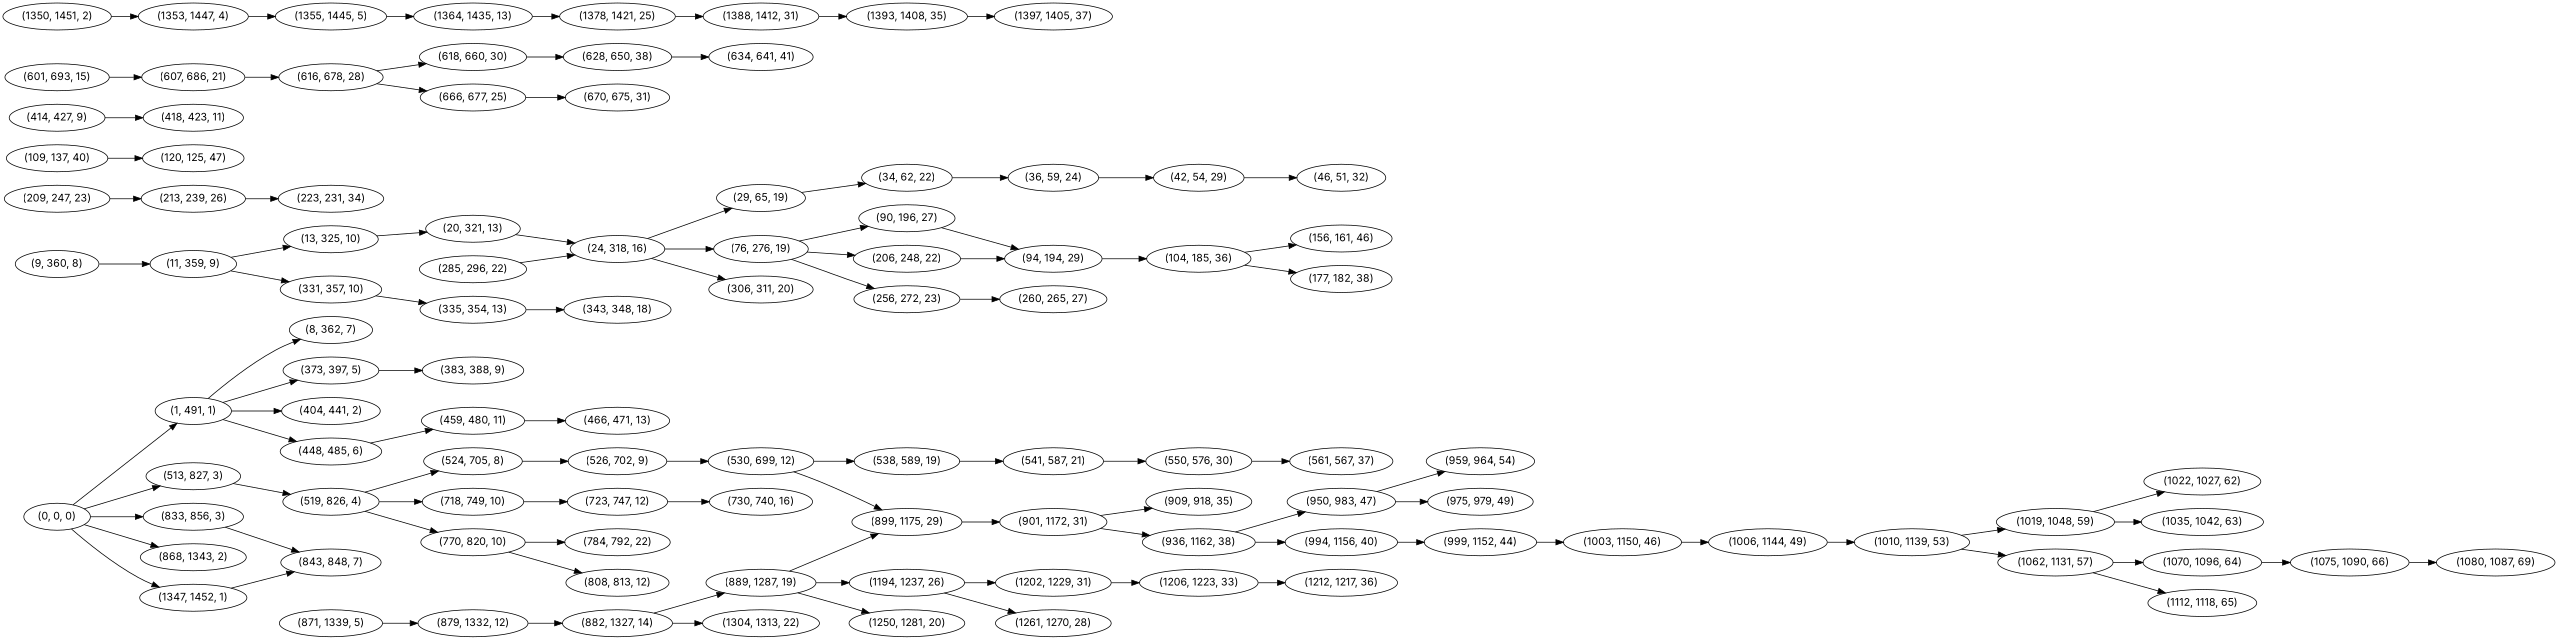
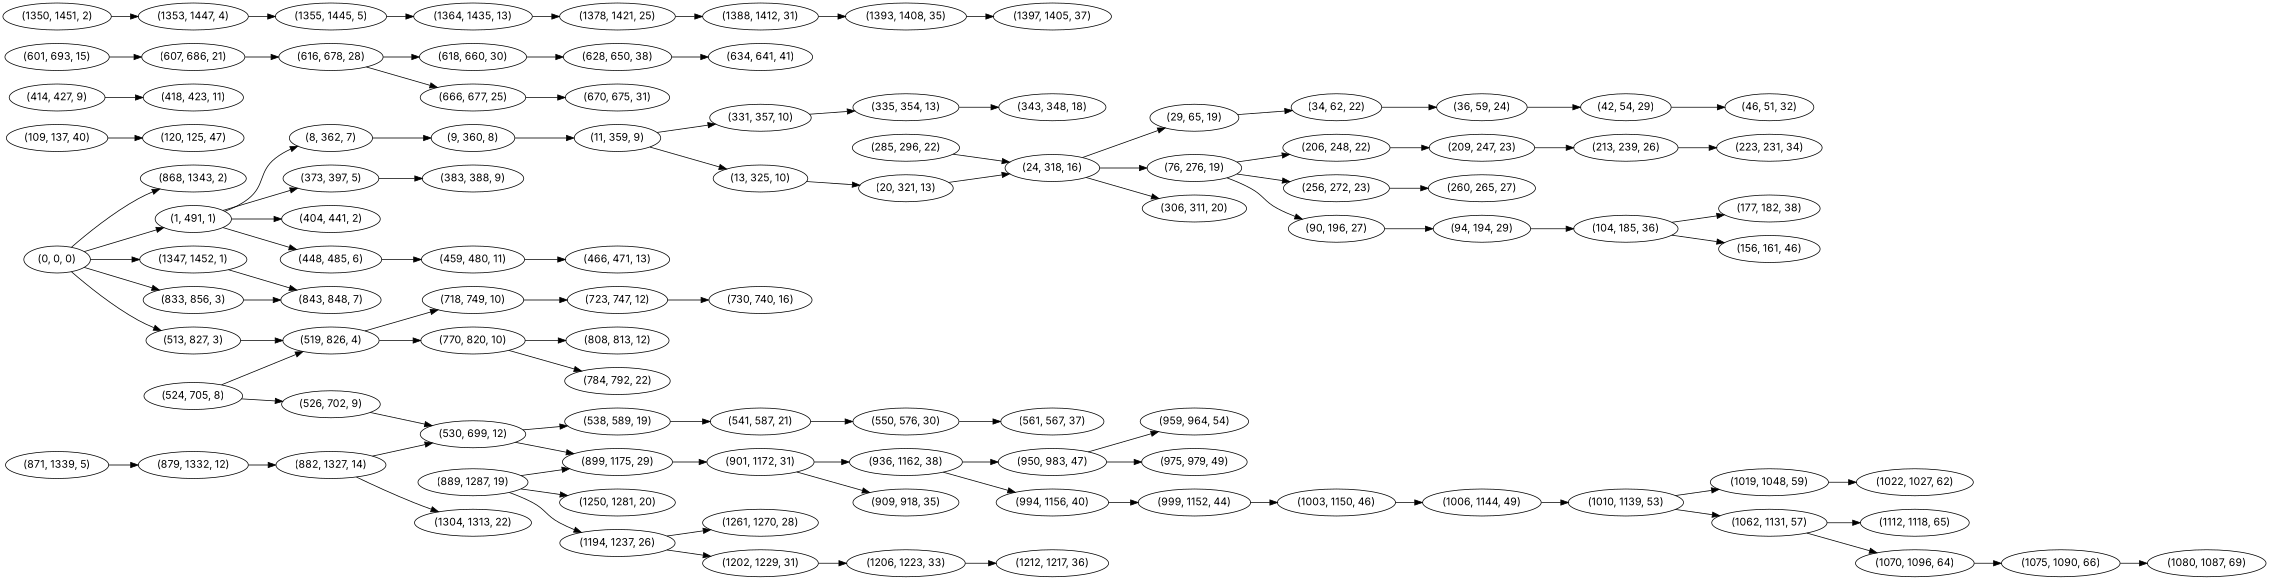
edge "(8, 362, 7)" -> "(9, 360, 8)": added
edge "(206, 248, 22)" -> "(94, 194, 29)": now "(206, 248, 22)" -> "(209, 247, 23)"
edge "(519, 826, 4)" -> "(524, 705, 8)": reversed
node "(1035, 1042, 63)": removed
edge "(882, 1327, 14)" -> "(889, 1287, 19)": now "(882, 1327, 14)" -> "(530, 699, 12)"
